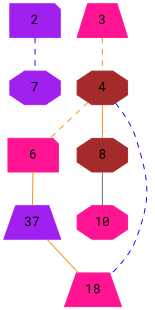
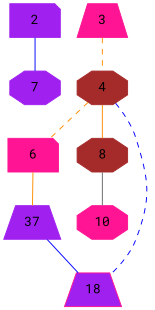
edge "2" -- "7": style dashed -> solid
edge "37" -- "18": color darkorange -> blue
node "18": fillcolor deeppink -> purple
